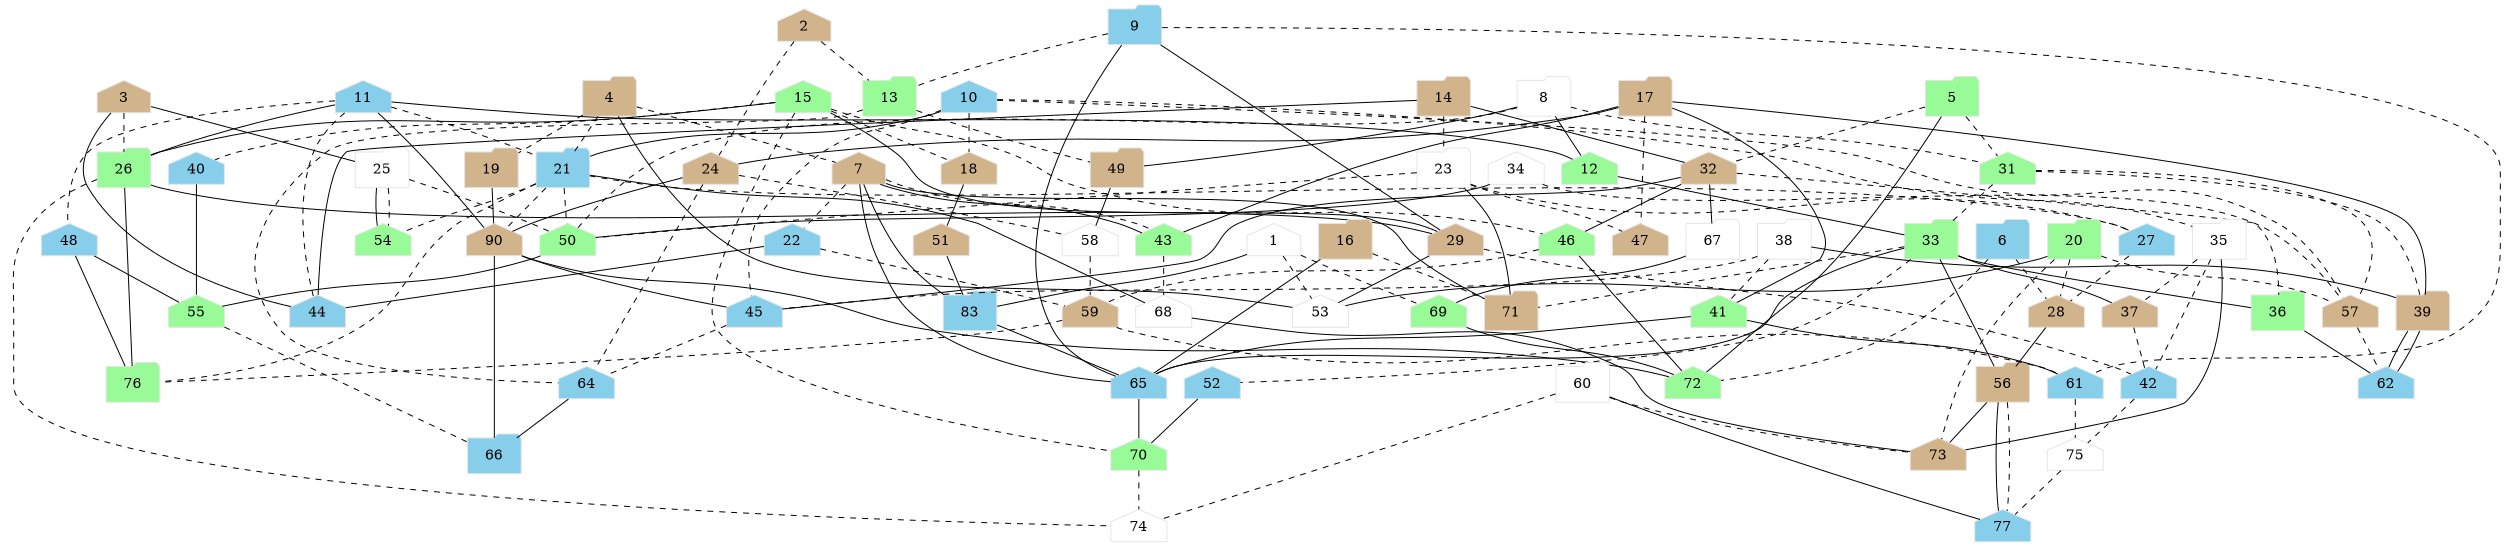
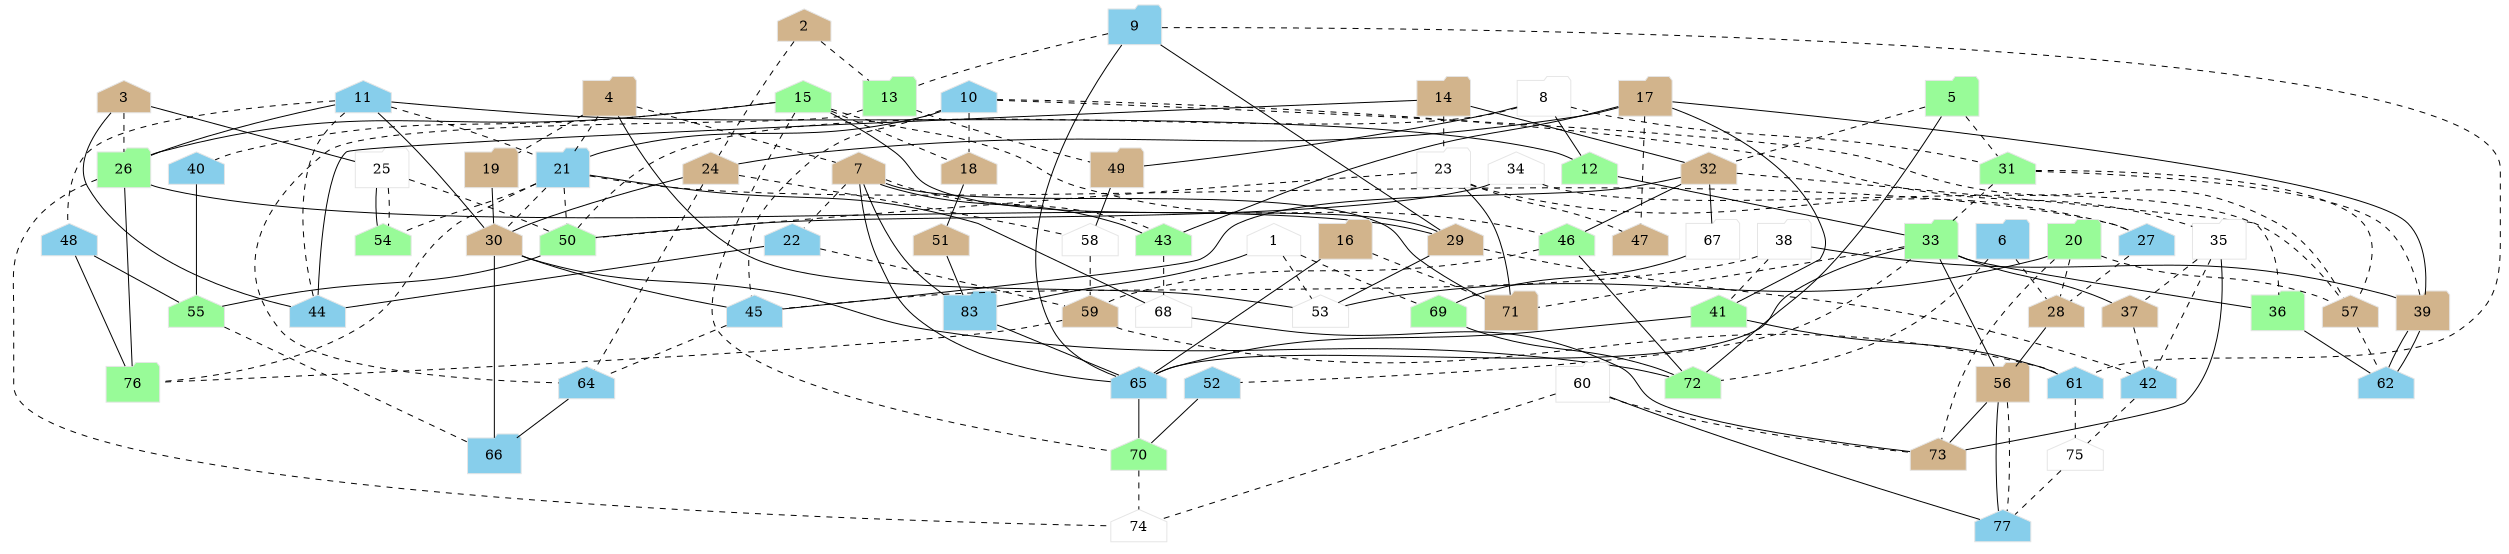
node "90": label "90" -> "30"
